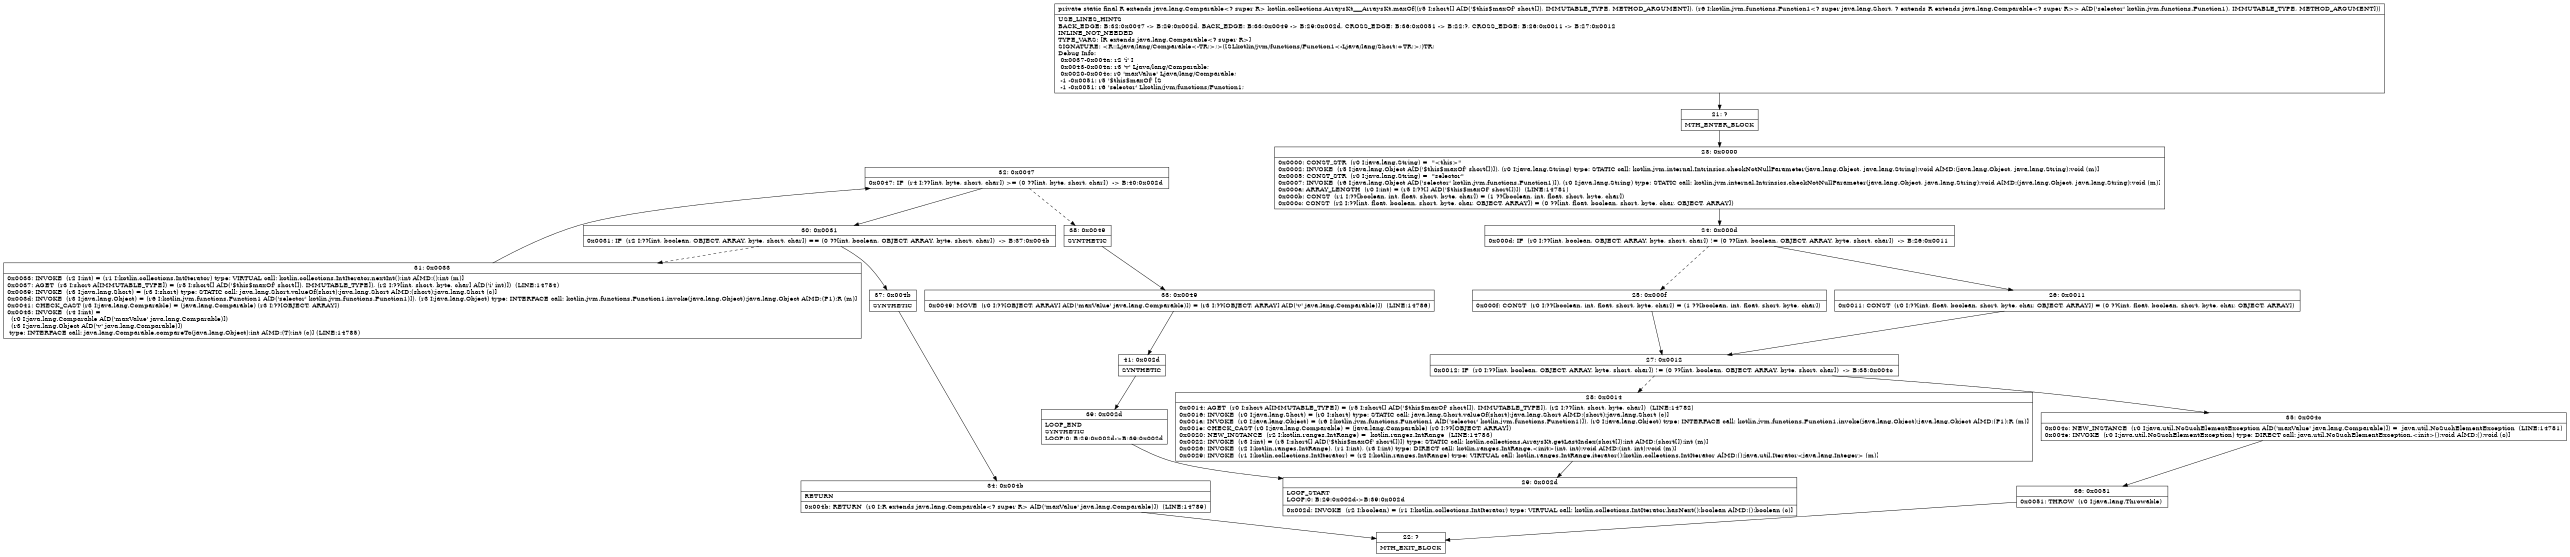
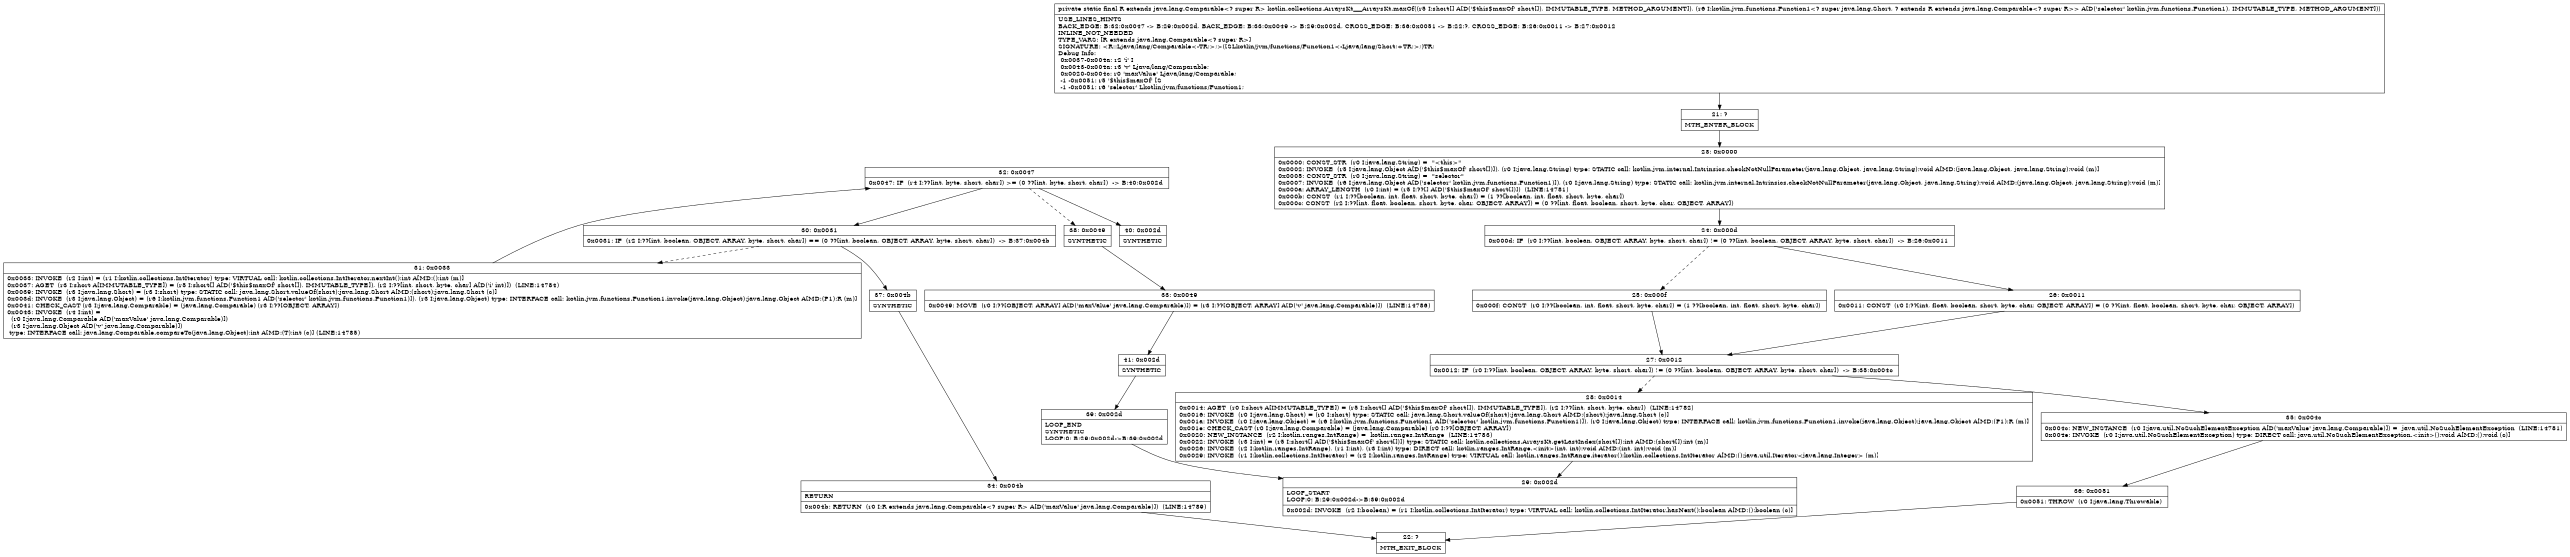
node "40: 0x002d": added
